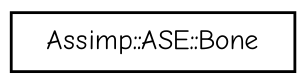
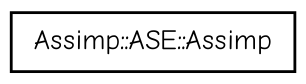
node "Assimp::ASE::Bone": label "Assimp::ASE::Bone" -> "Assimp::ASE::Assimp"
